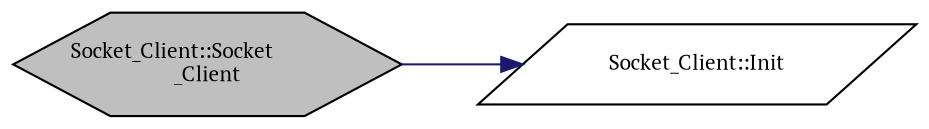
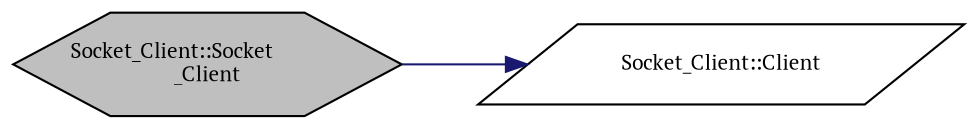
node "Socket_Client::Init": label "Socket_Client::Init" -> "Socket_Client::Client"
